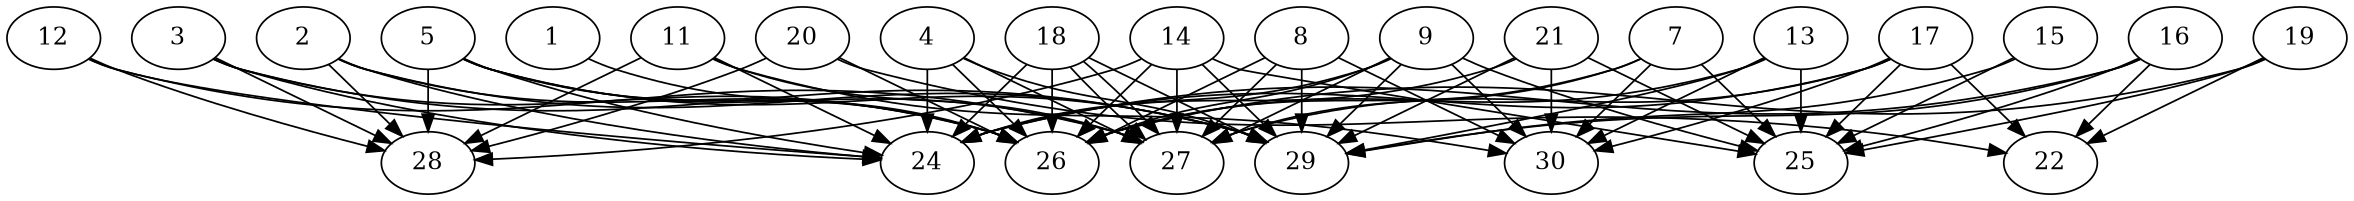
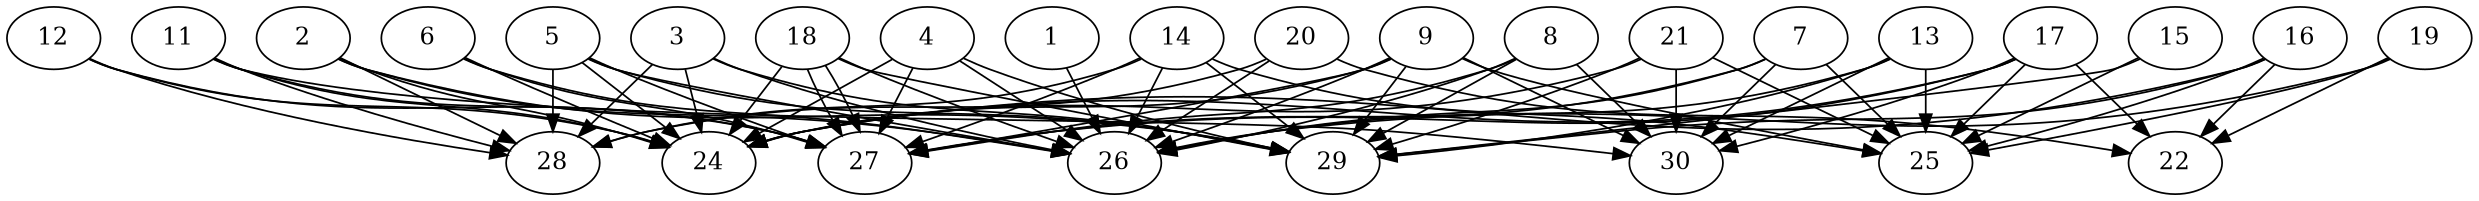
node "6": added
